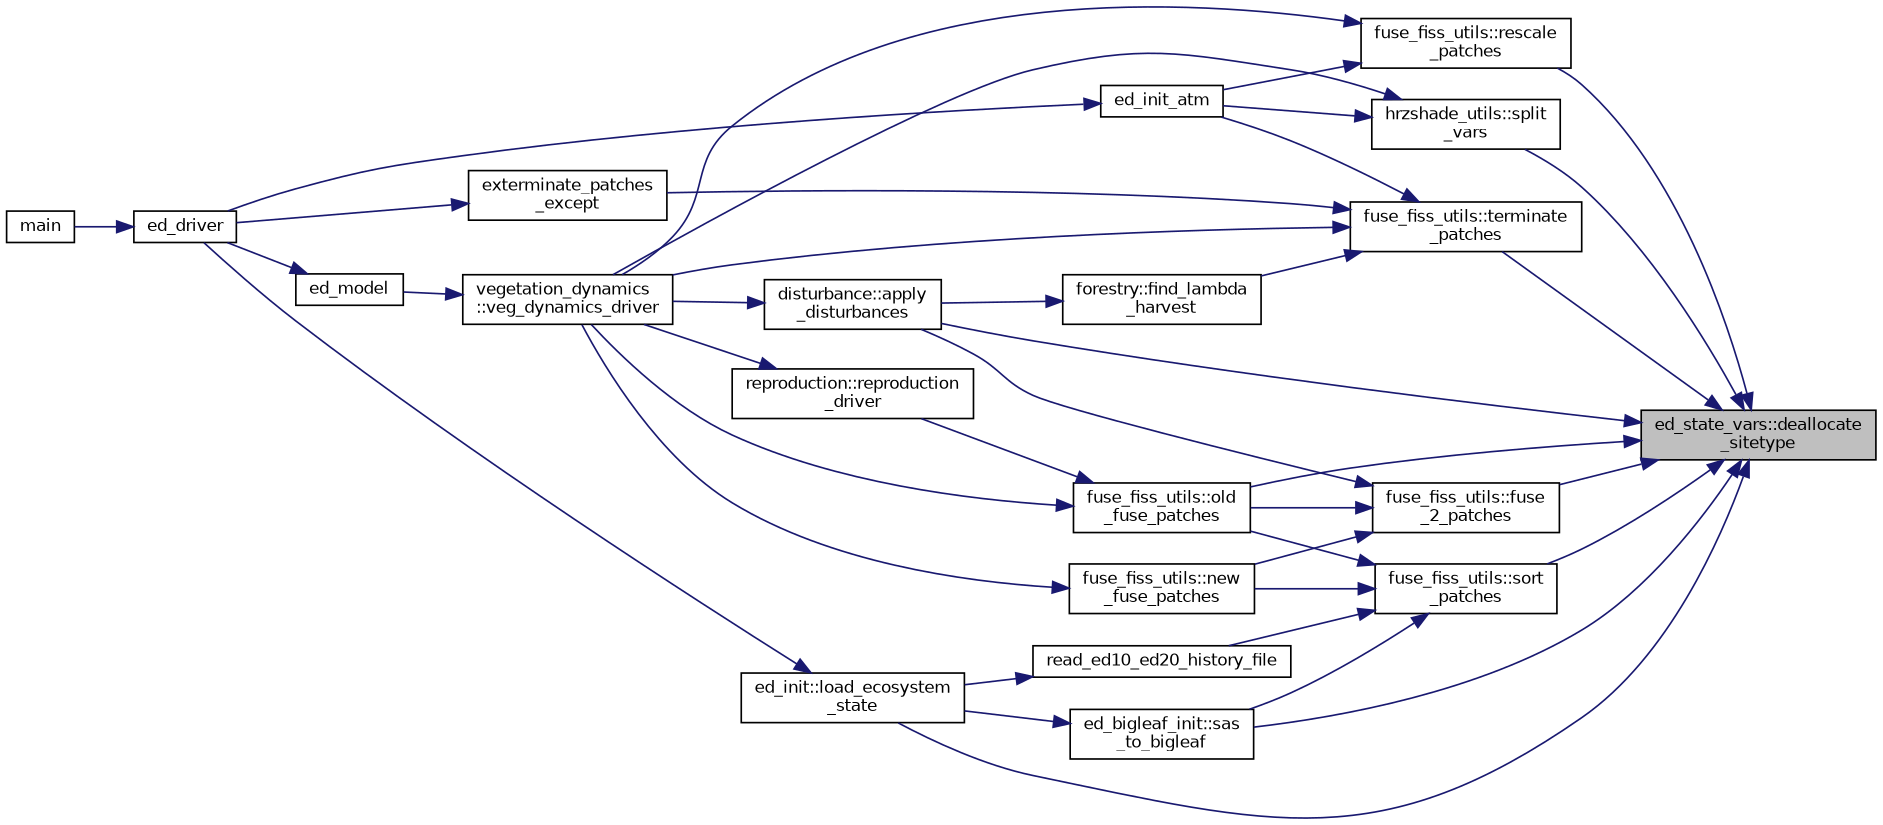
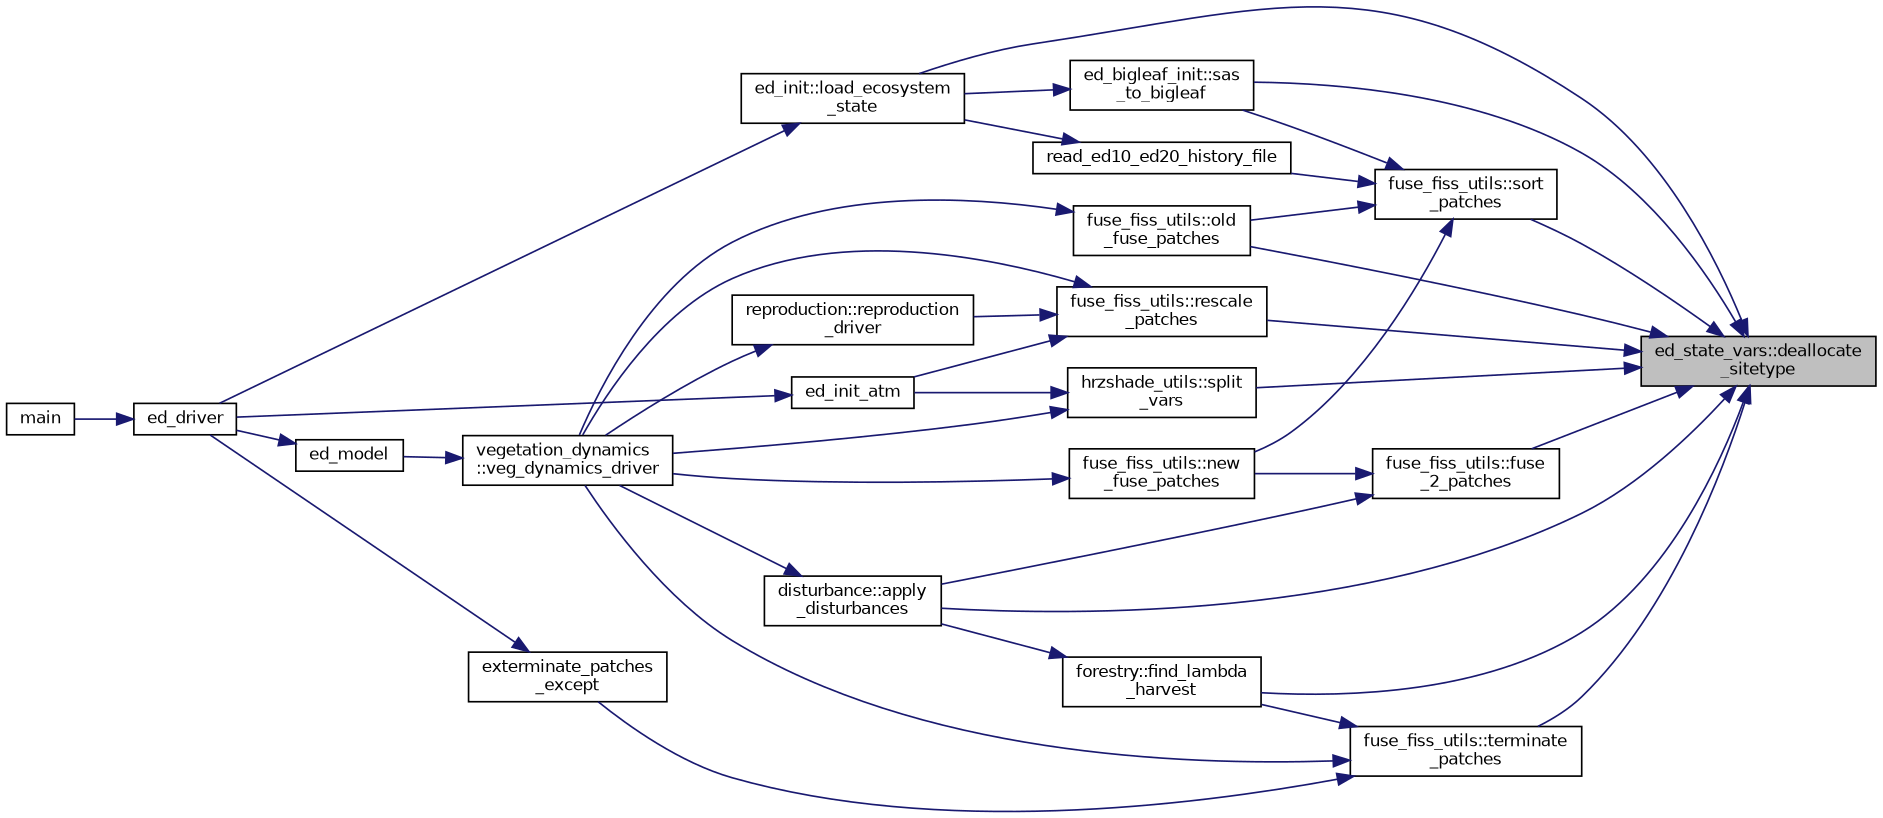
edge "ed_init_atm" -> "fuse_fiss_utils::terminate _patches": removed
edge "reproduction::reproduction _driver" -> "fuse_fiss_utils::old _fuse_patches": now "reproduction::reproduction _driver" -> "fuse_fiss_utils::rescale _patches"
edge "fuse_fiss_utils::old _fuse_patches" -> "fuse_fiss_utils::fuse _2_patches": removed
edge "forestry::find_lambda _harvest" -> "ed_state_vars::deallocate _sitetype": added
